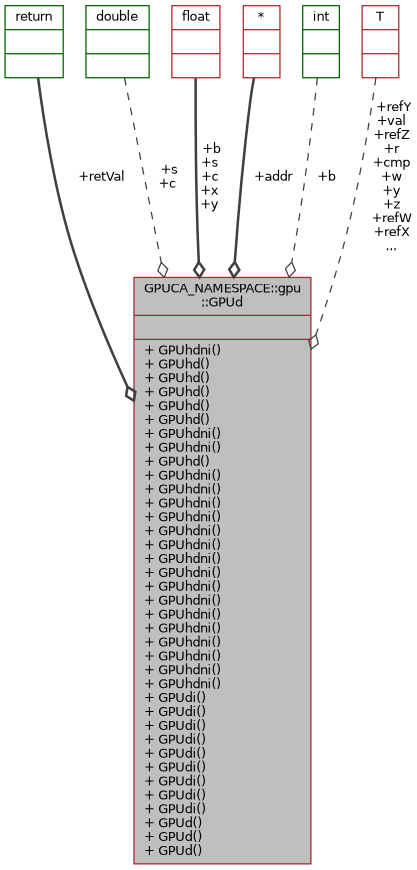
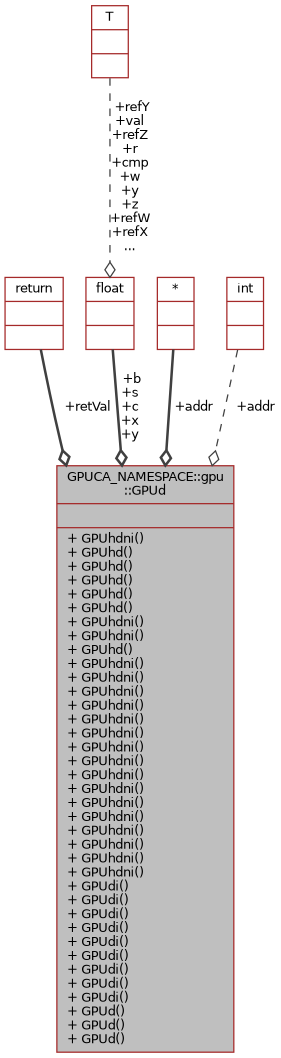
node "return": color darkgreen -> brown
node "double": removed
node "int": color darkgreen -> brown
edge "int" -> "GPUCA_NAMESPACE::gpu": label " +b" -> " +addr"
edge "T" -> "GPUCA_NAMESPACE::gpu": now "T" -> "float"
